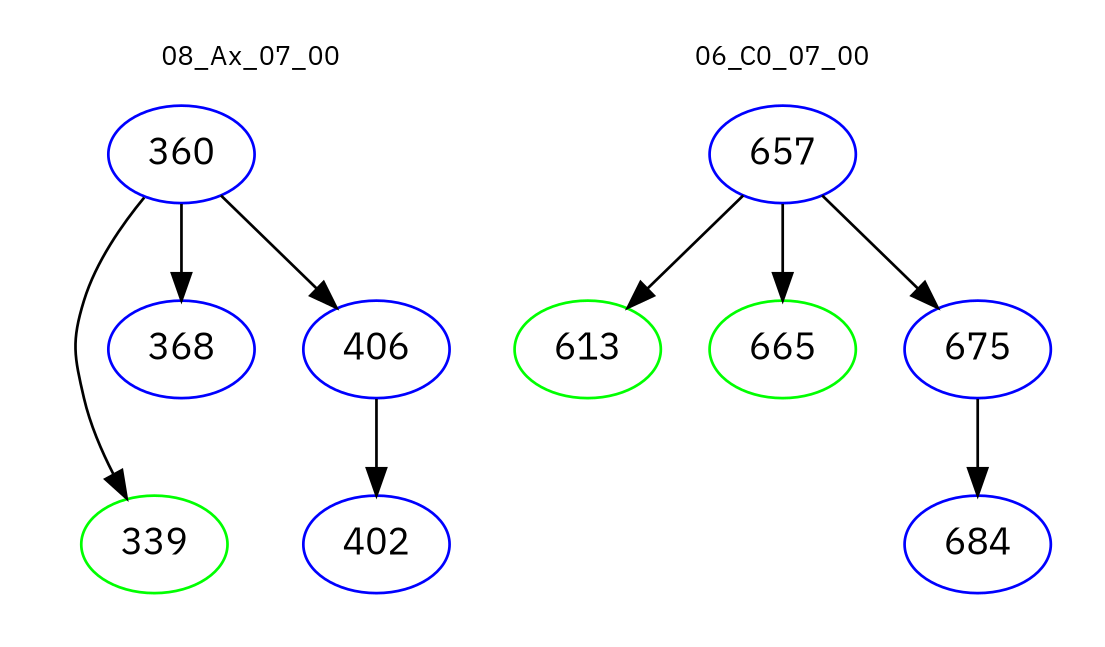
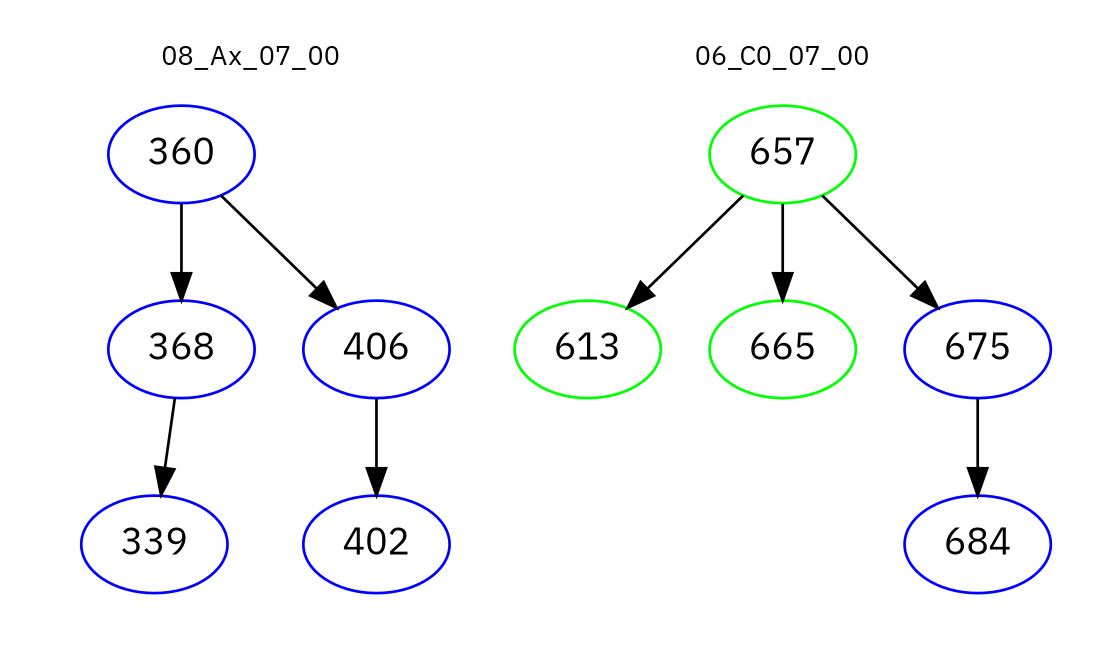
node "657": color blue -> green
edge "360" -> "339": now "368" -> "339"
node "339": color green -> blue
